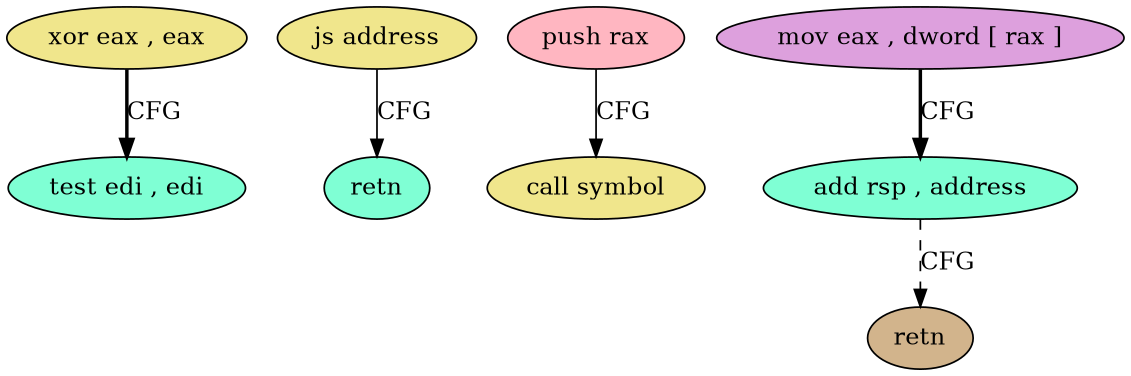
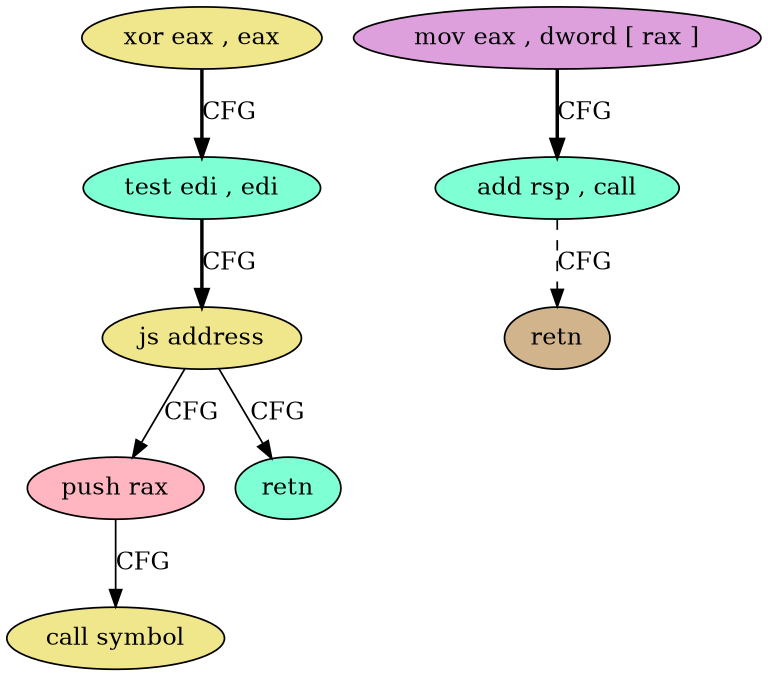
node "add rsp , address": label "add rsp , address" -> "add rsp , call"
edge "test edi , edi" -> "js address": added, label "CFG"
edge "js address" -> "push rax": added, label "CFG"
